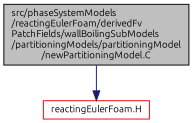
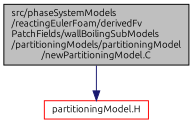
node "reactingEulerFoam.H": label "reactingEulerFoam.H" -> "partitioningModel.H"
